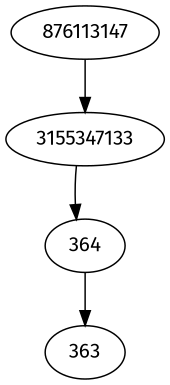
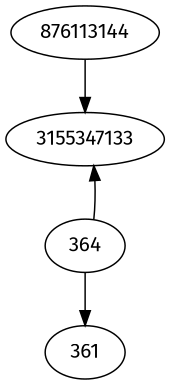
node "876113147": label "876113147" -> "876113144"
edge "3155347133" -> "364": reversed
node "363": label "363" -> "361"
